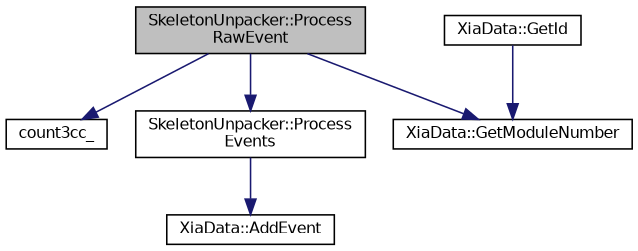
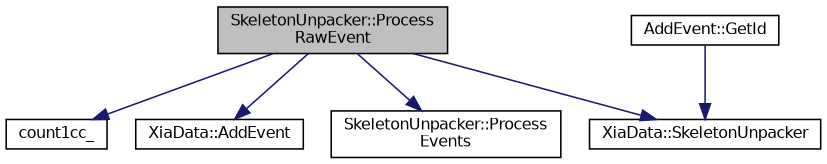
node "XiaData::GetId": label "XiaData::GetId" -> "AddEvent::GetId"
node "count3cc_": label "count3cc_" -> "count1cc_"
node "XiaData::GetModuleNumber": label "XiaData::GetModuleNumber" -> "XiaData::SkeletonUnpacker"
edge "SkeletonUnpacker::Process Events" -> "XiaData::AddEvent": now "SkeletonUnpacker::Process RawEvent" -> "XiaData::AddEvent"
